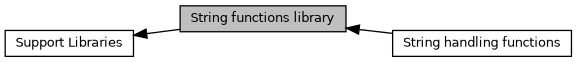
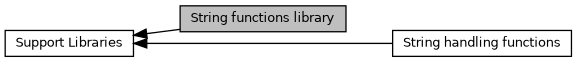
edge "String handling functions" -> "String functions library": now "String handling functions" -> "Support Libraries"
